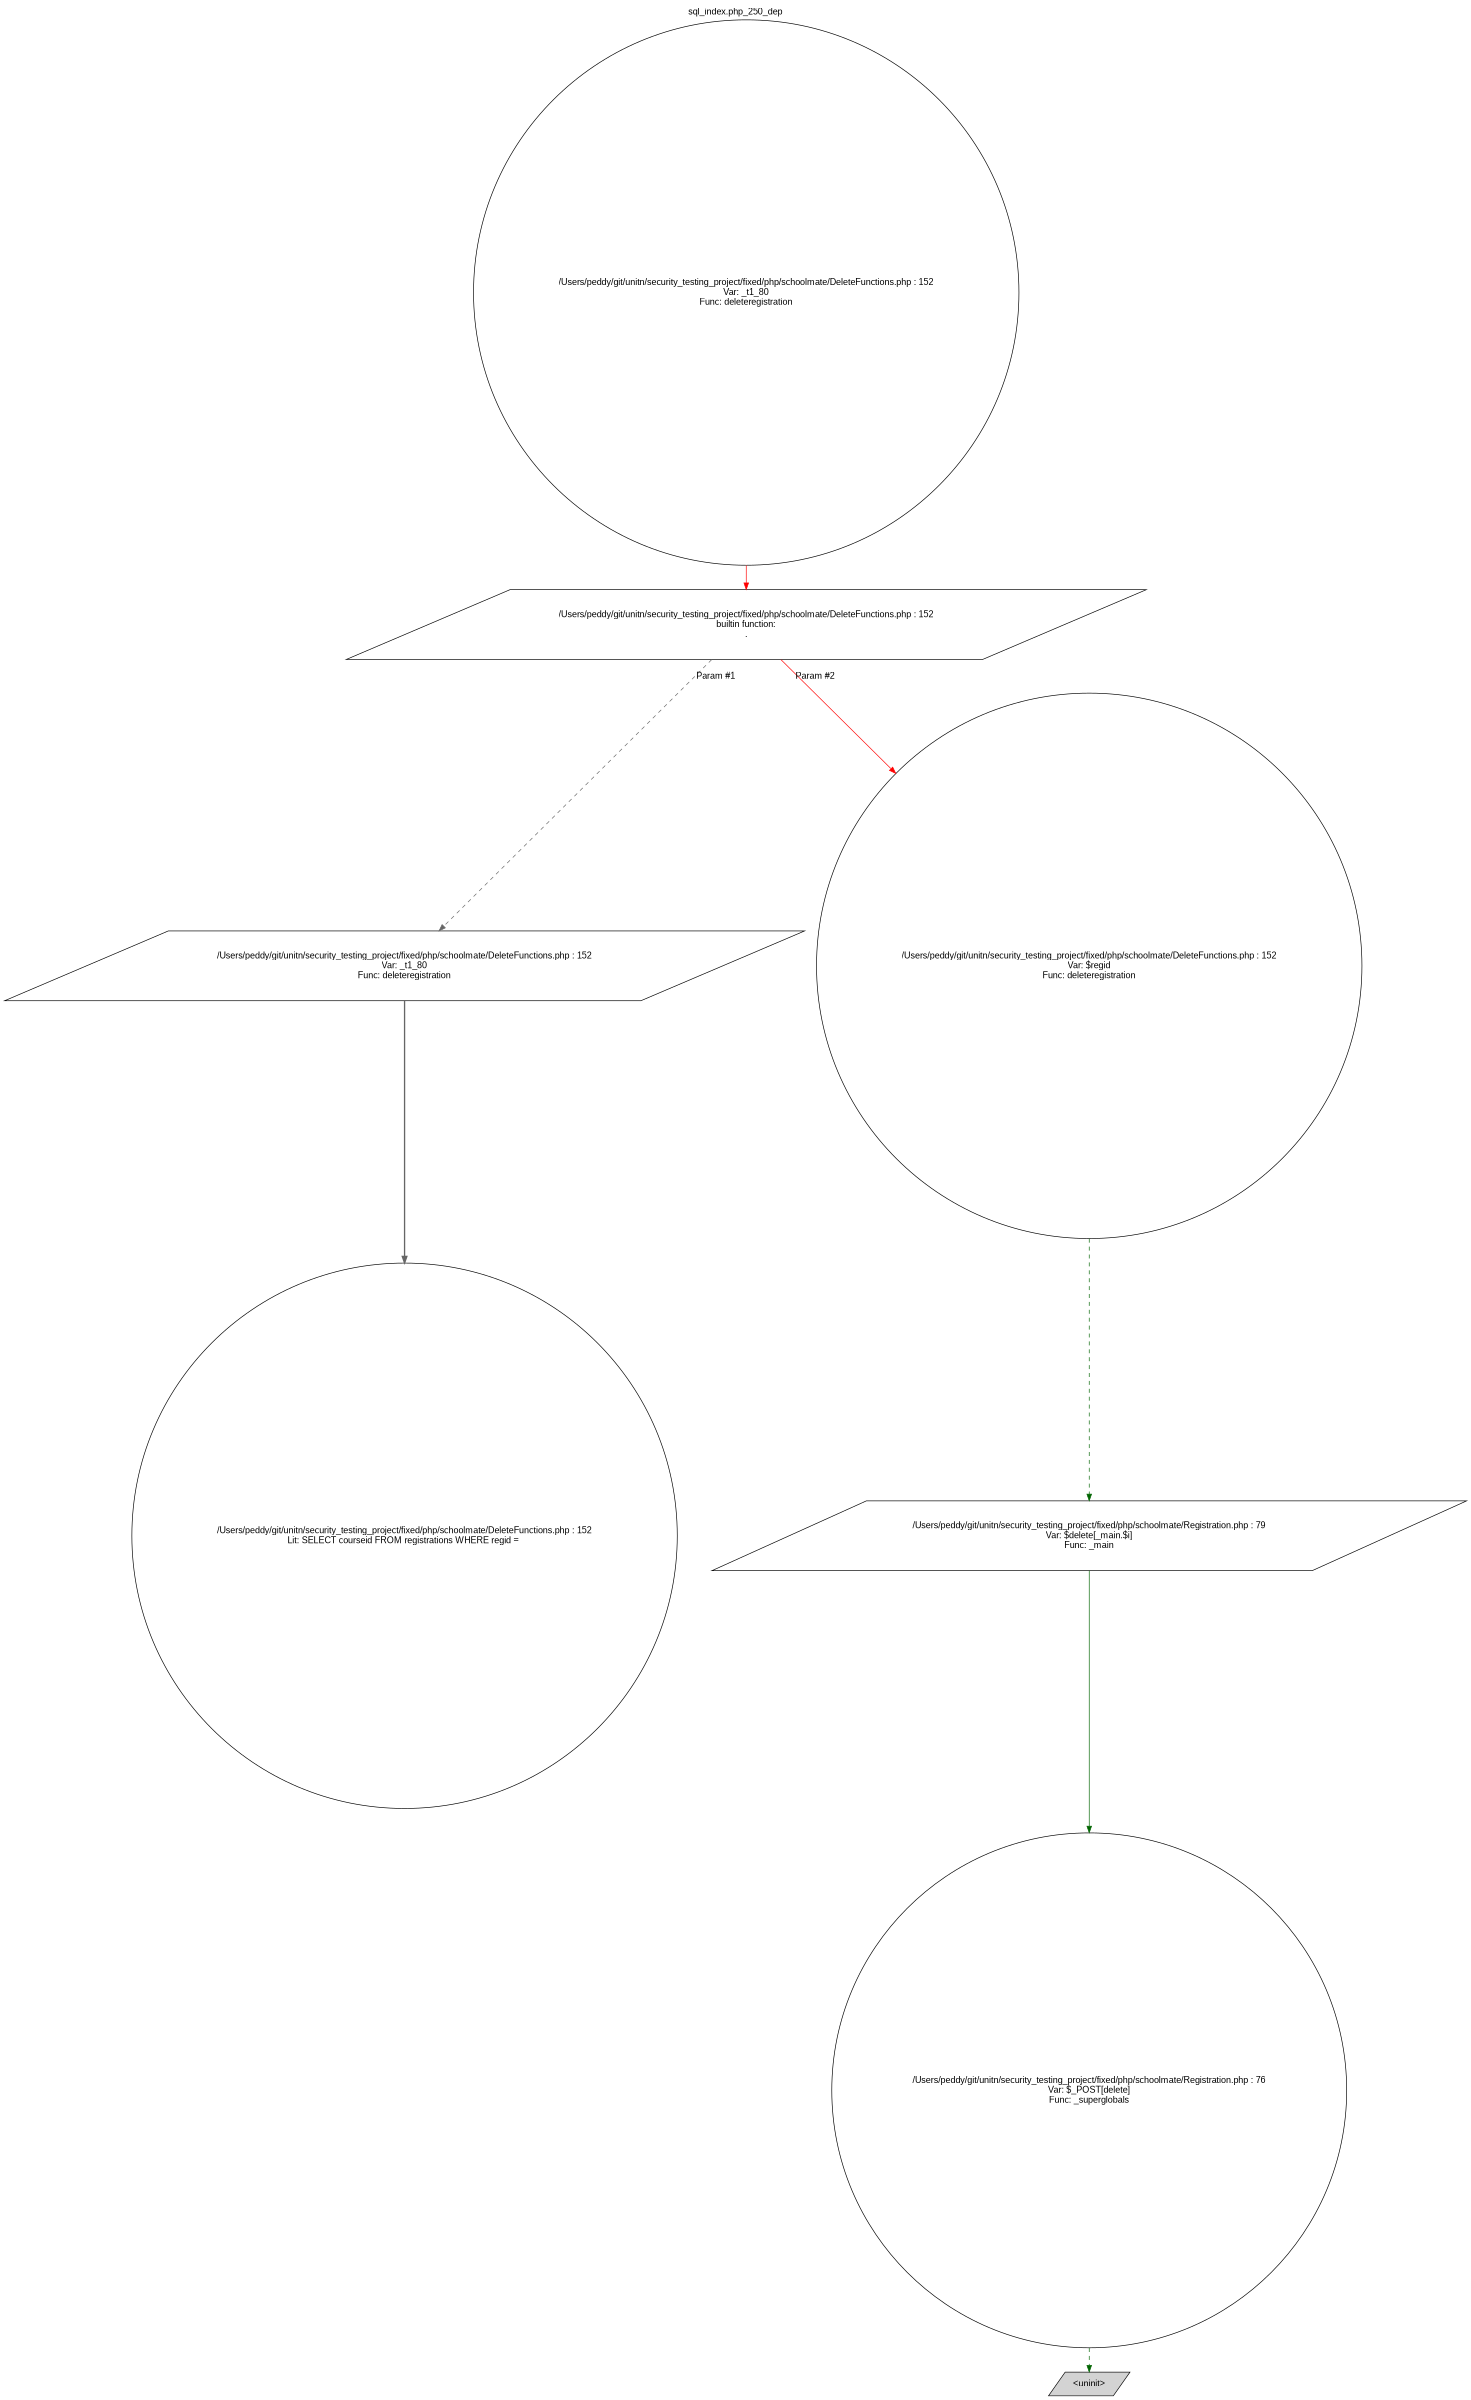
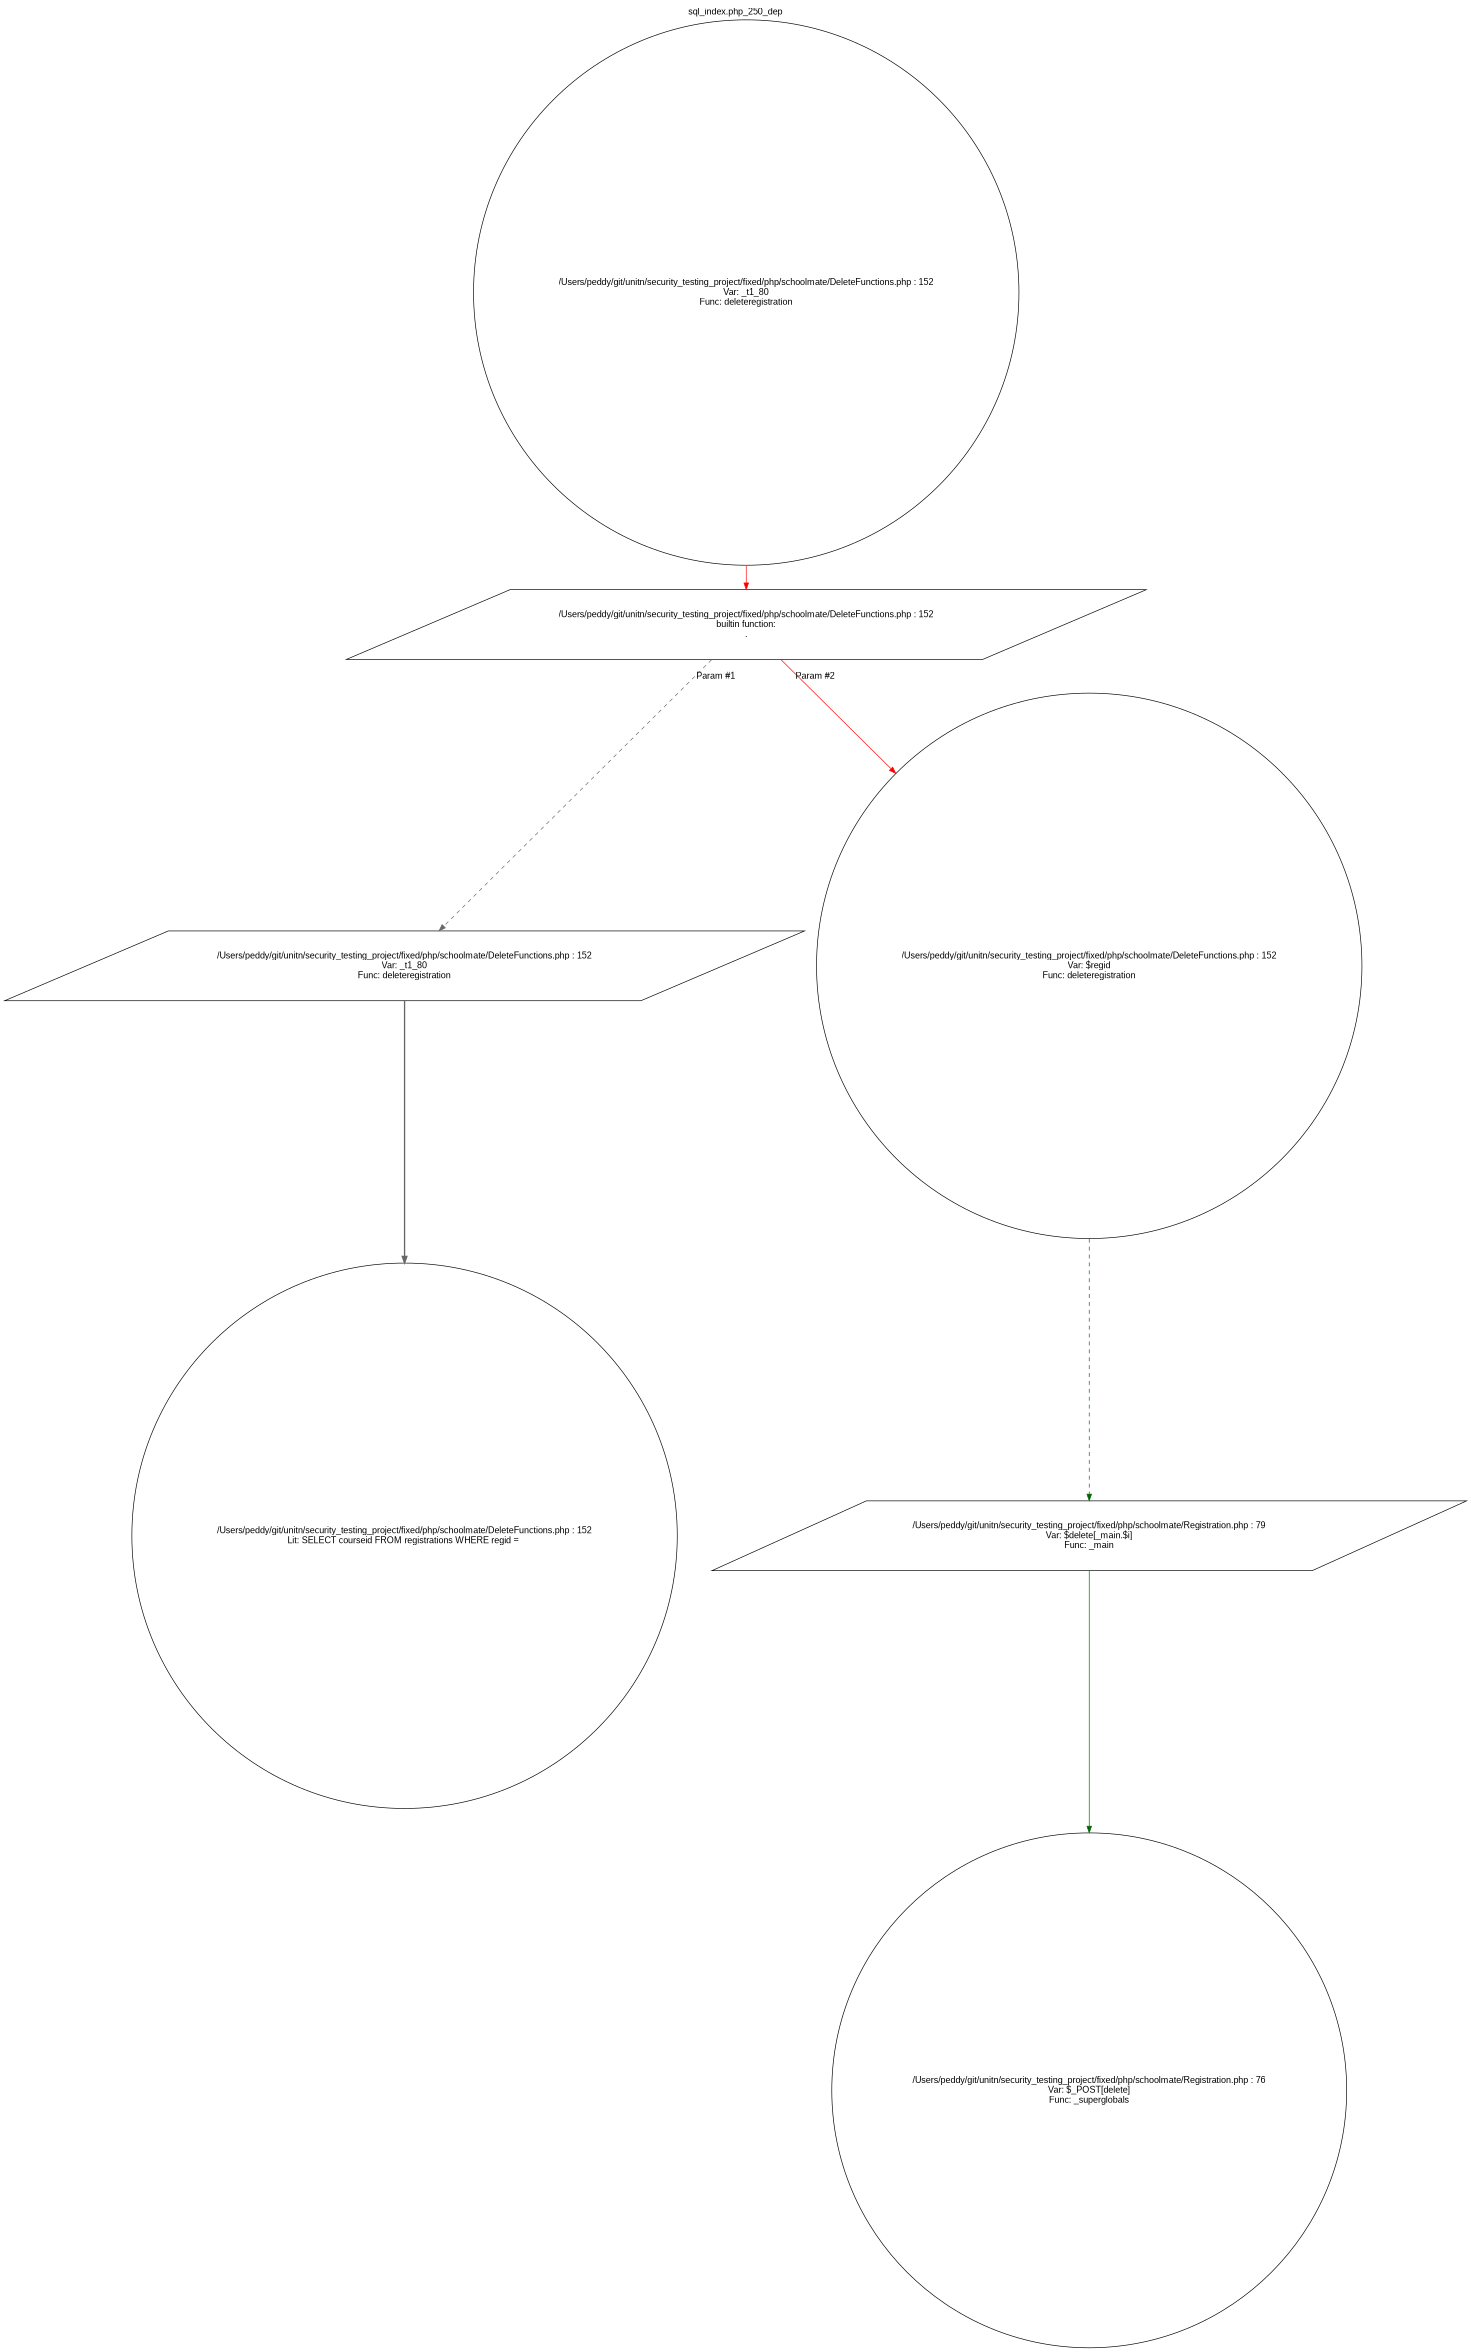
node "<uninit>": removed
